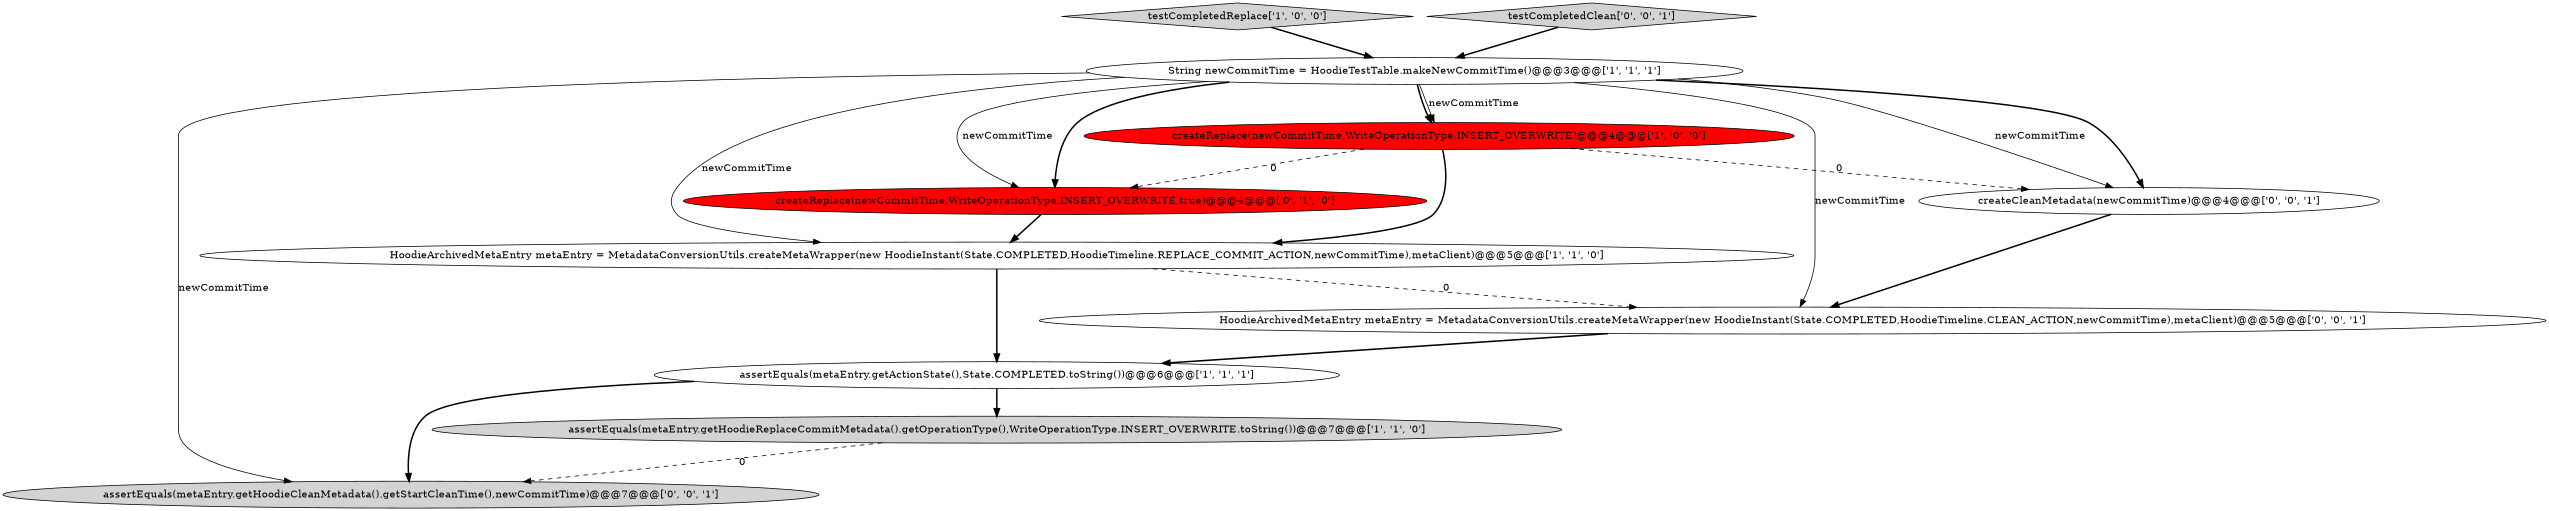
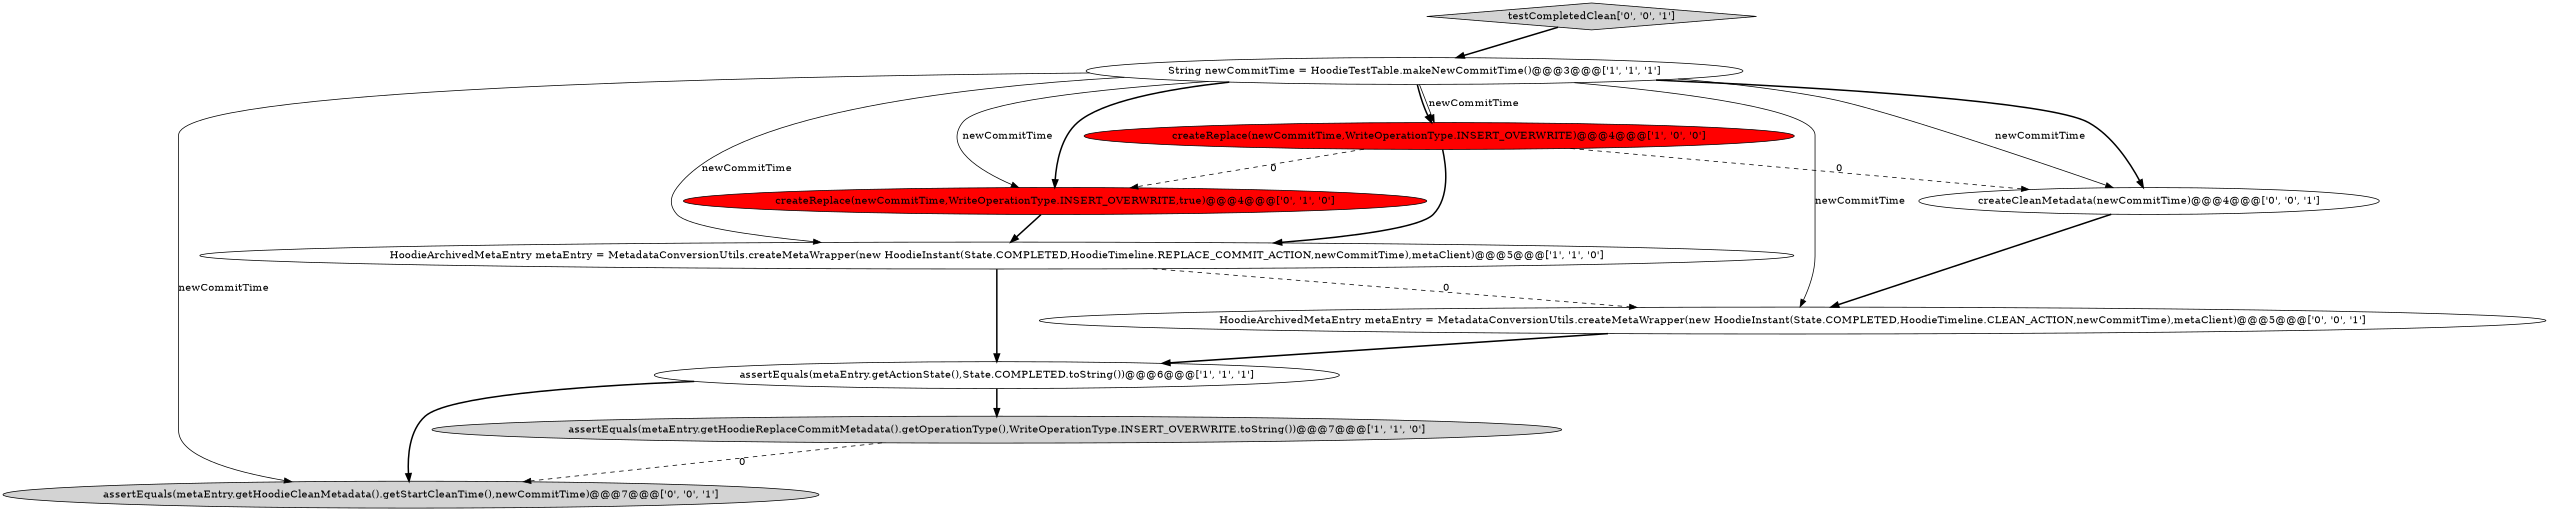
node "testCompletedReplace['1', '0', '0']": removed
